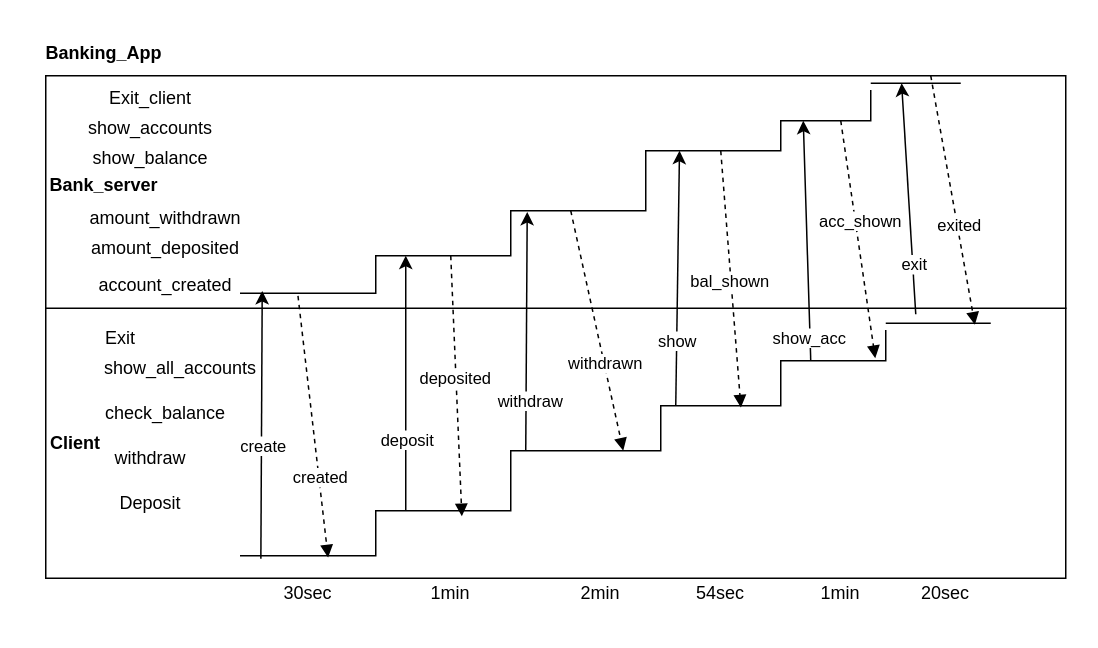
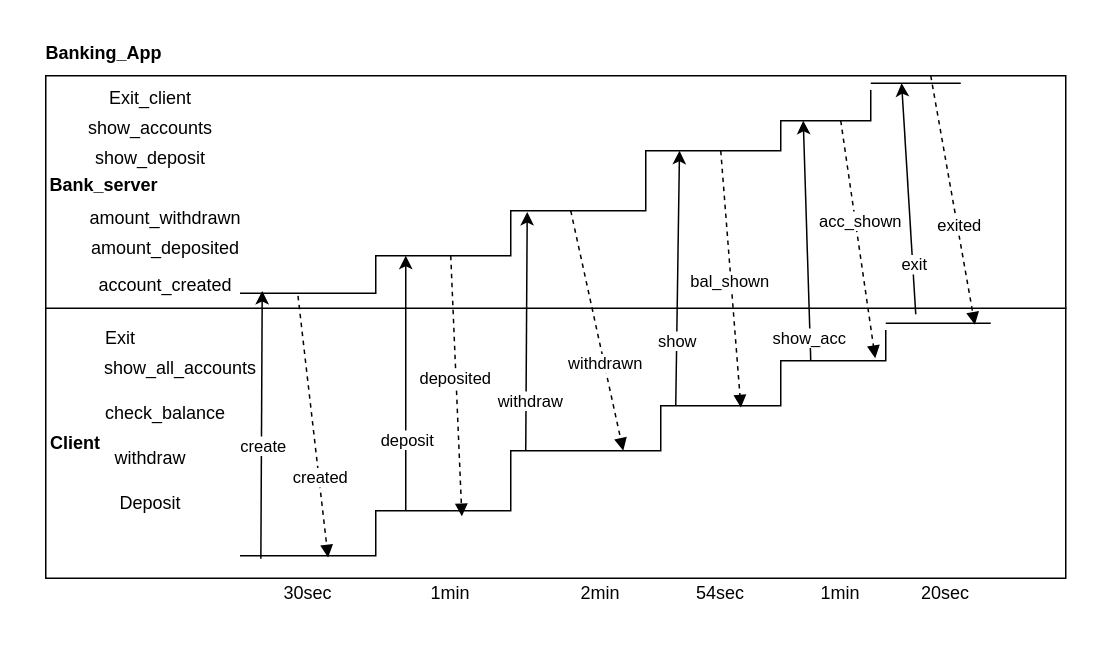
node "show_balance": label "show_balance" -> "show_deposit"
